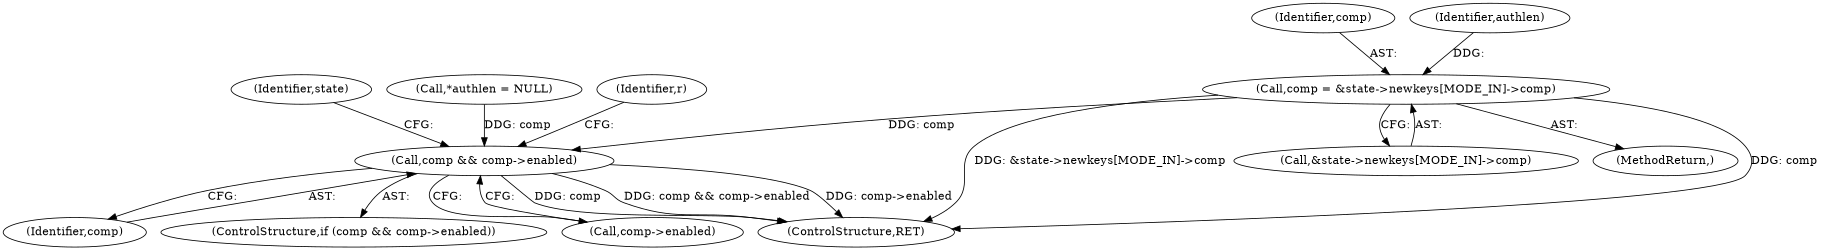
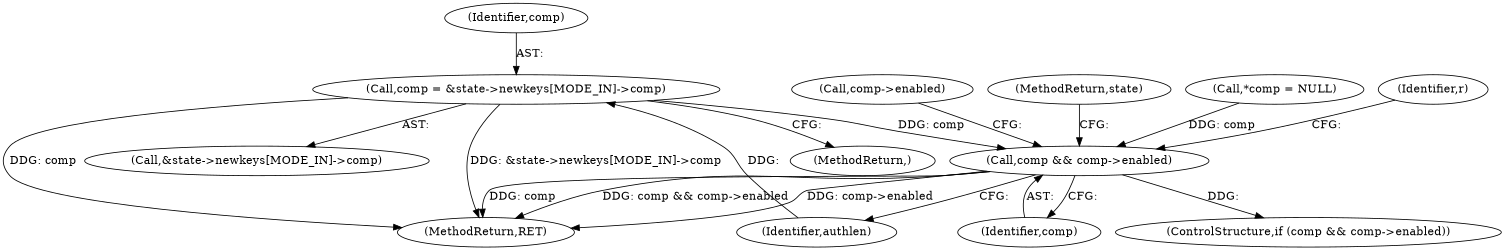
node "(Identifier,state)": label "(Identifier,state)" -> "(MethodReturn,state)"
node "(Call,*authlen = NULL)": label "(Call,*authlen = NULL)" -> "(Call,*comp = NULL)"
edge "(Call,comp = &state->newkeys[MODE_IN]->comp)" -> "(Call,&state->newkeys[MODE_IN]->comp)": label "CFG: " -> "AST: "
edge "(Call,comp = &state->newkeys[MODE_IN]->comp)" -> "(MethodReturn,)": label "AST: " -> "CFG: "
edge "(Call,&state->newkeys[MODE_IN]->comp)" -> "(Call,comp = &state->newkeys[MODE_IN]->comp)": removed, label "AST:"
edge "(Call,comp && comp->enabled)" -> "(ControlStructure,if (comp && comp->enabled))": label "AST: " -> "DDG: "
edge "(Call,comp && comp->enabled)" -> "(Call,comp->enabled)": now "(Call,comp && comp->enabled)" -> "(Identifier,authlen)"
node "(ControlStructure,RET)": label "(ControlStructure,RET)" -> "(MethodReturn,RET)"
